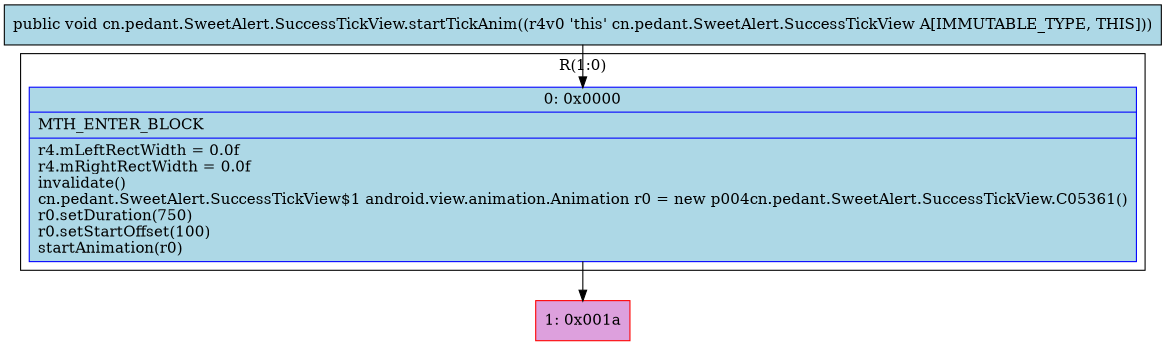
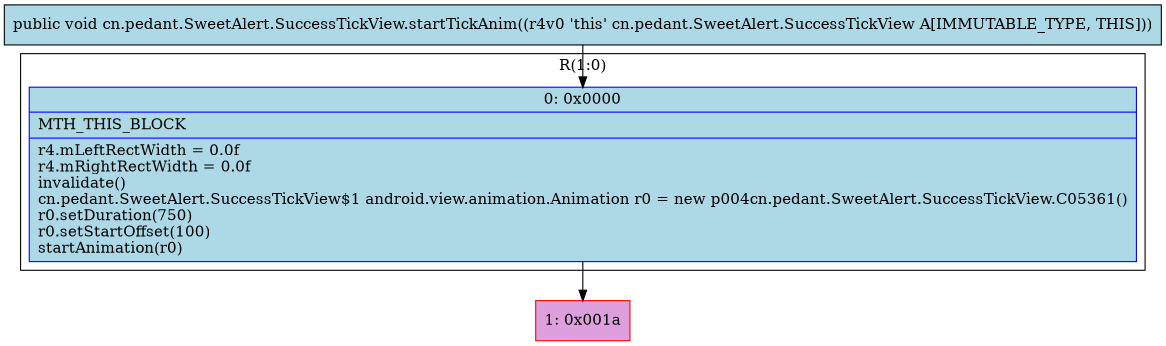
node "0: 0x0000": text "MTH_ENTER_BLOCK" -> "MTH_THIS_BLOCK"
